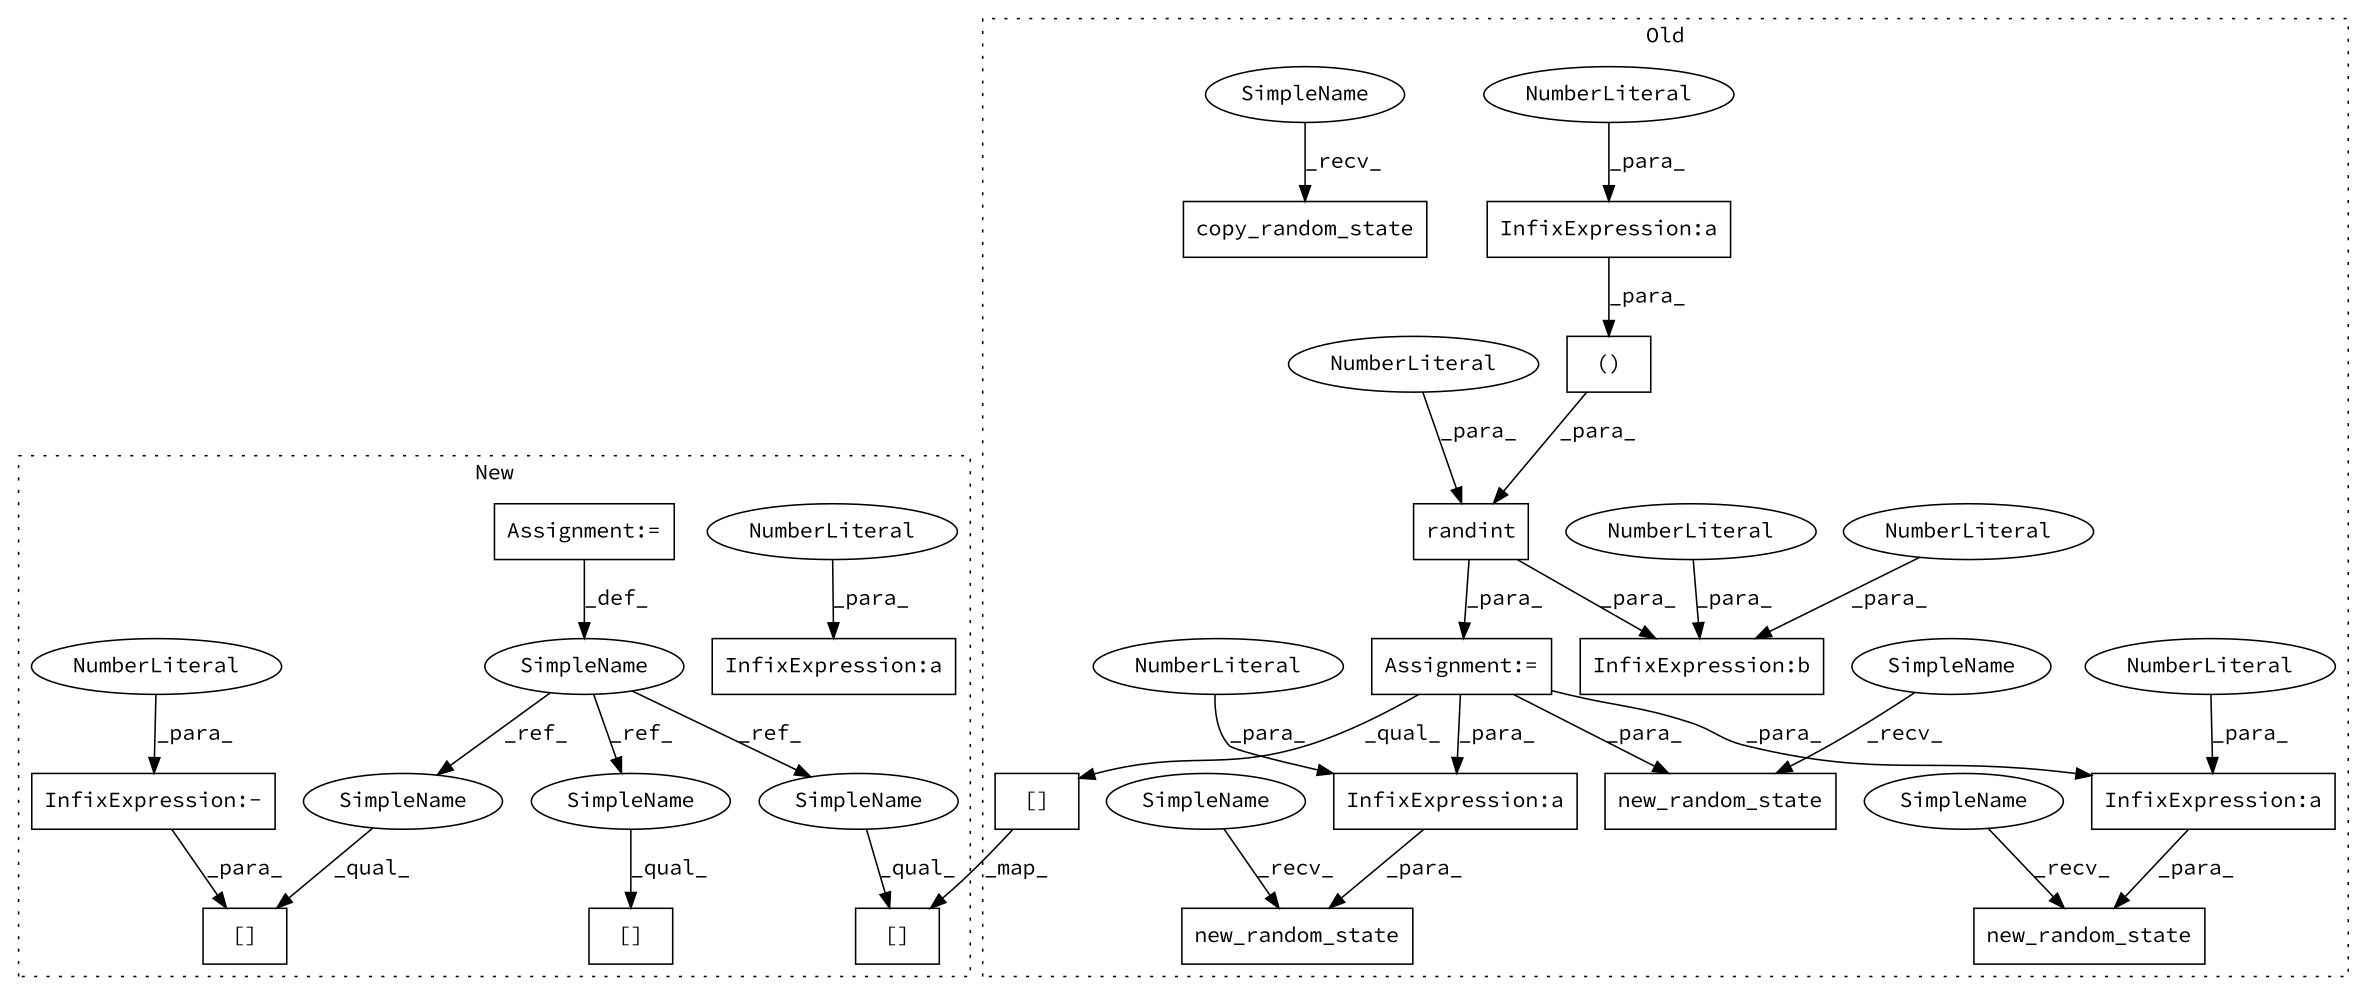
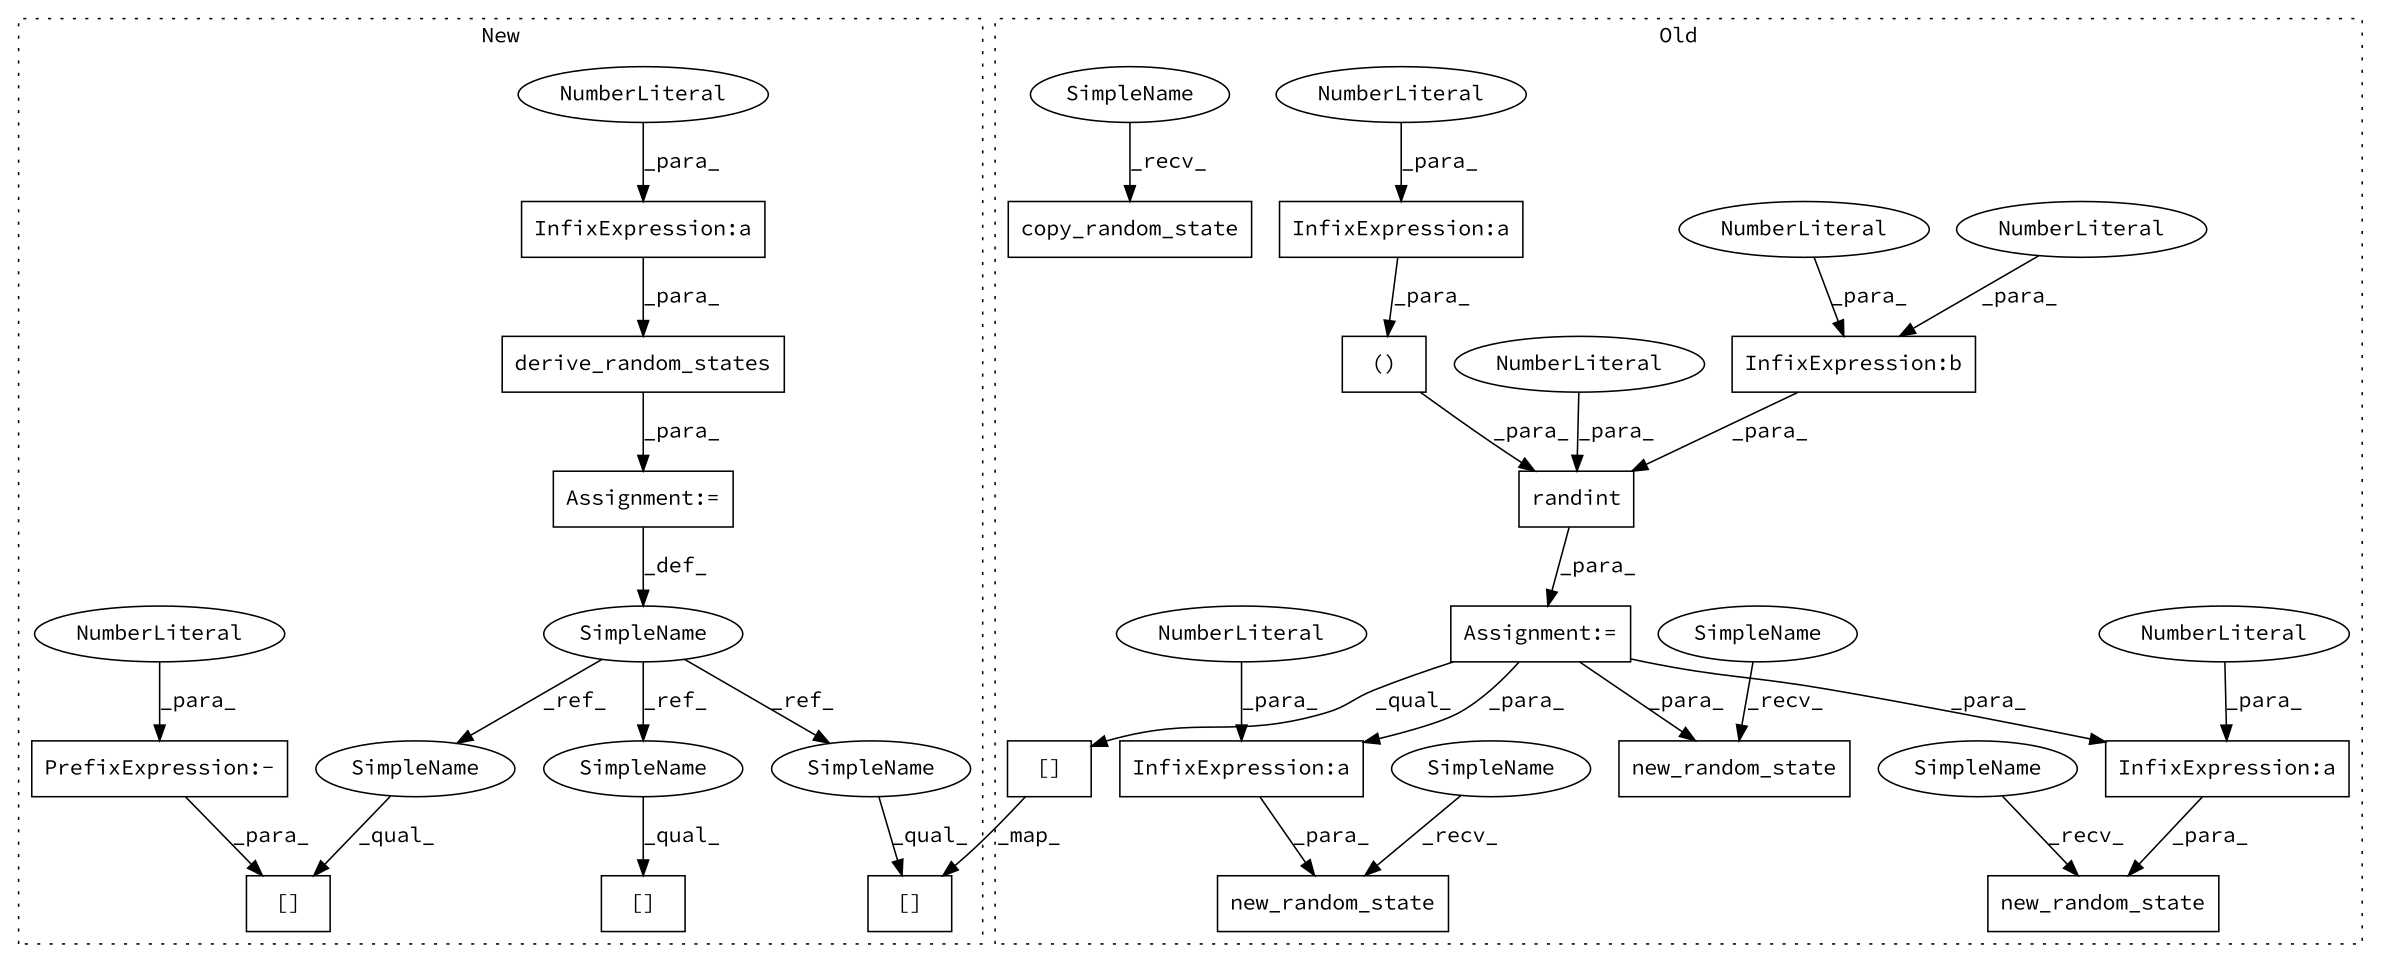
node "derive_random_states": added
edge "randint" -> "InfixExpression:b": reversed
node "InfixExpression:-": label "InfixExpression:-" -> "PrefixExpression:-"
